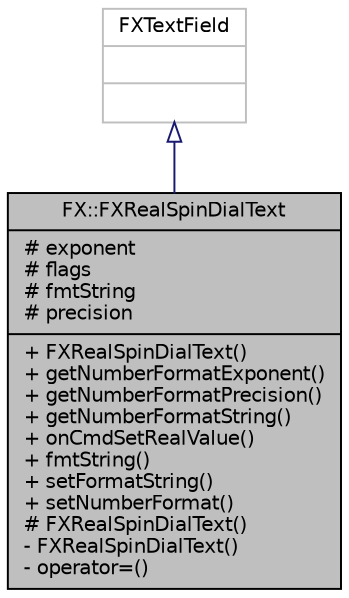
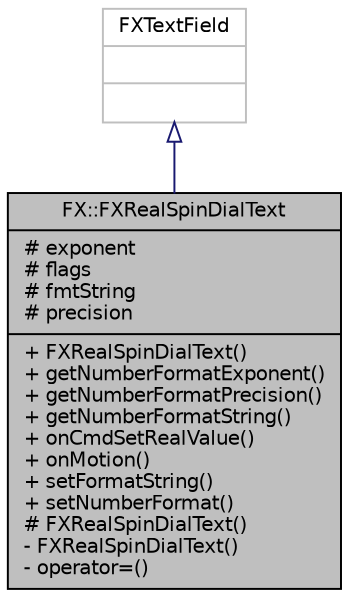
node "FX::FXRealSpinDialText": text "+ fmtString()" -> "+ onMotion()"
